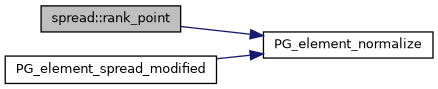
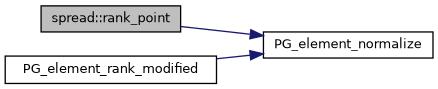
node "PG_element_spread_modified": label "PG_element_spread_modified" -> "PG_element_rank_modified"
